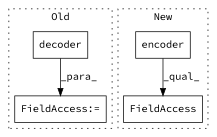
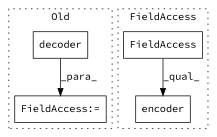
cluster "New": label "New" -> "FieldAccess"
edge "encoder" -> "FieldAccess": reversed
